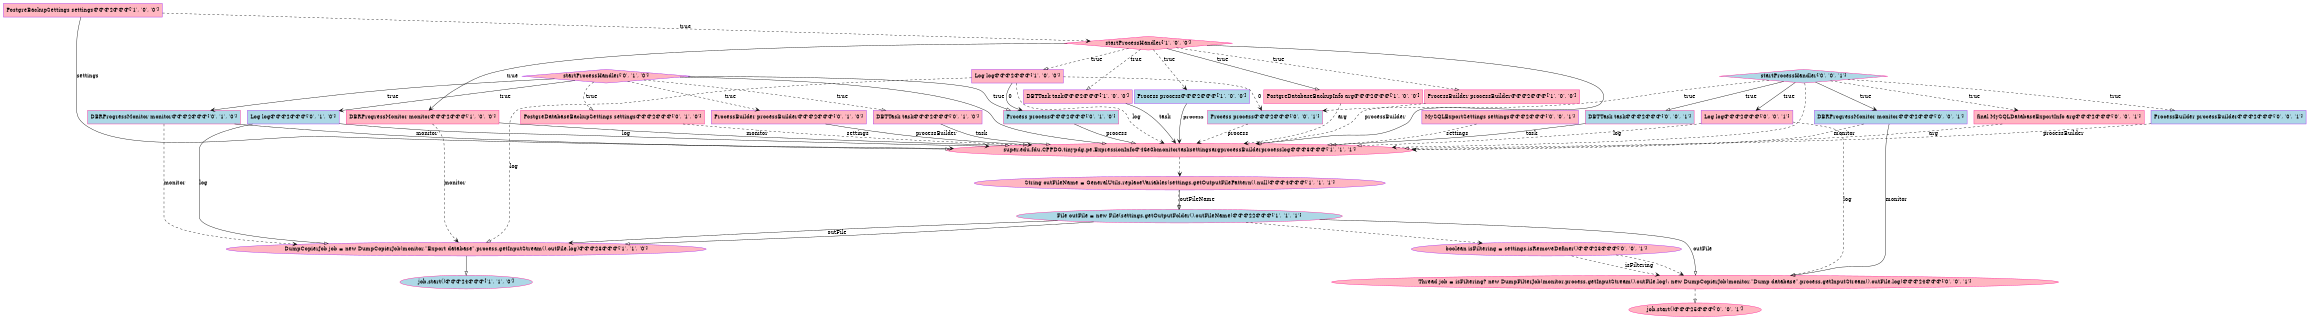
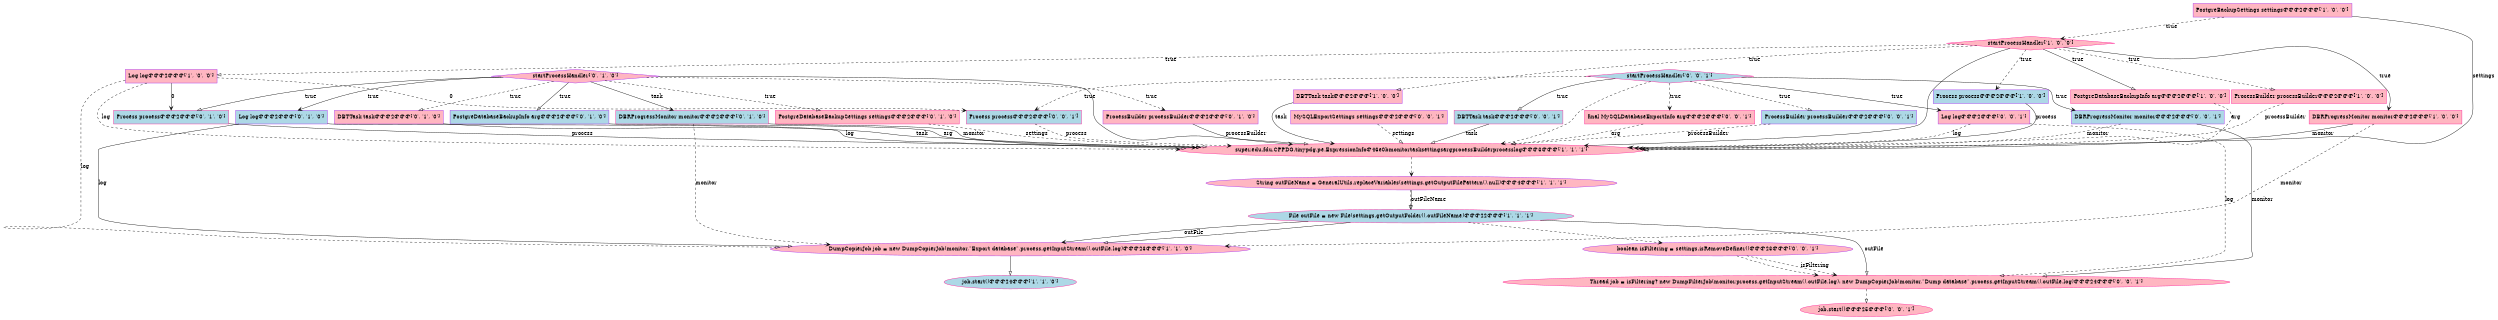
edge "startProcessHandler['0', '1', '0']" -> "DBRProgressMonitor monitor@@@2@@@['0', '1', '0']": label "true" -> "task"
node "PostgreDatabaseBackupInfo arg@@@2@@@['0', '1', '0']": added
